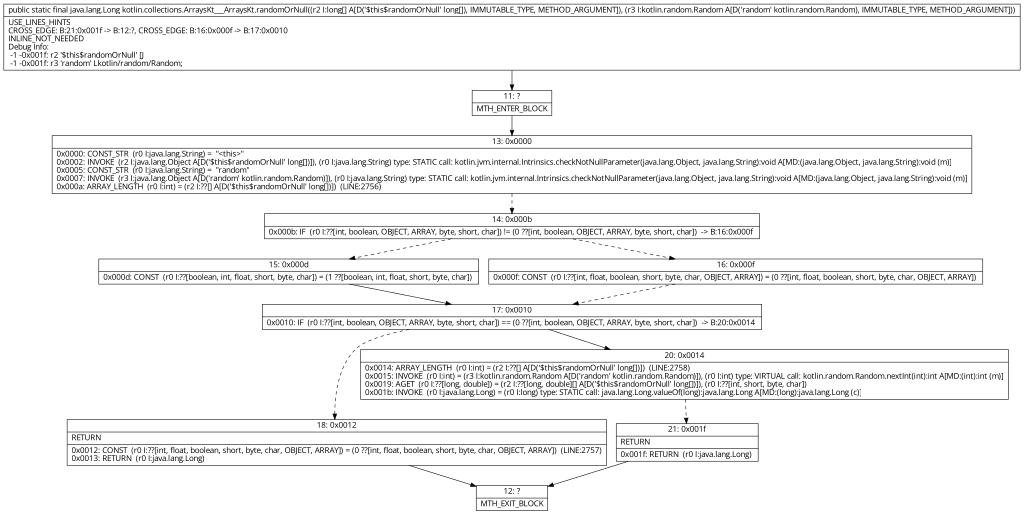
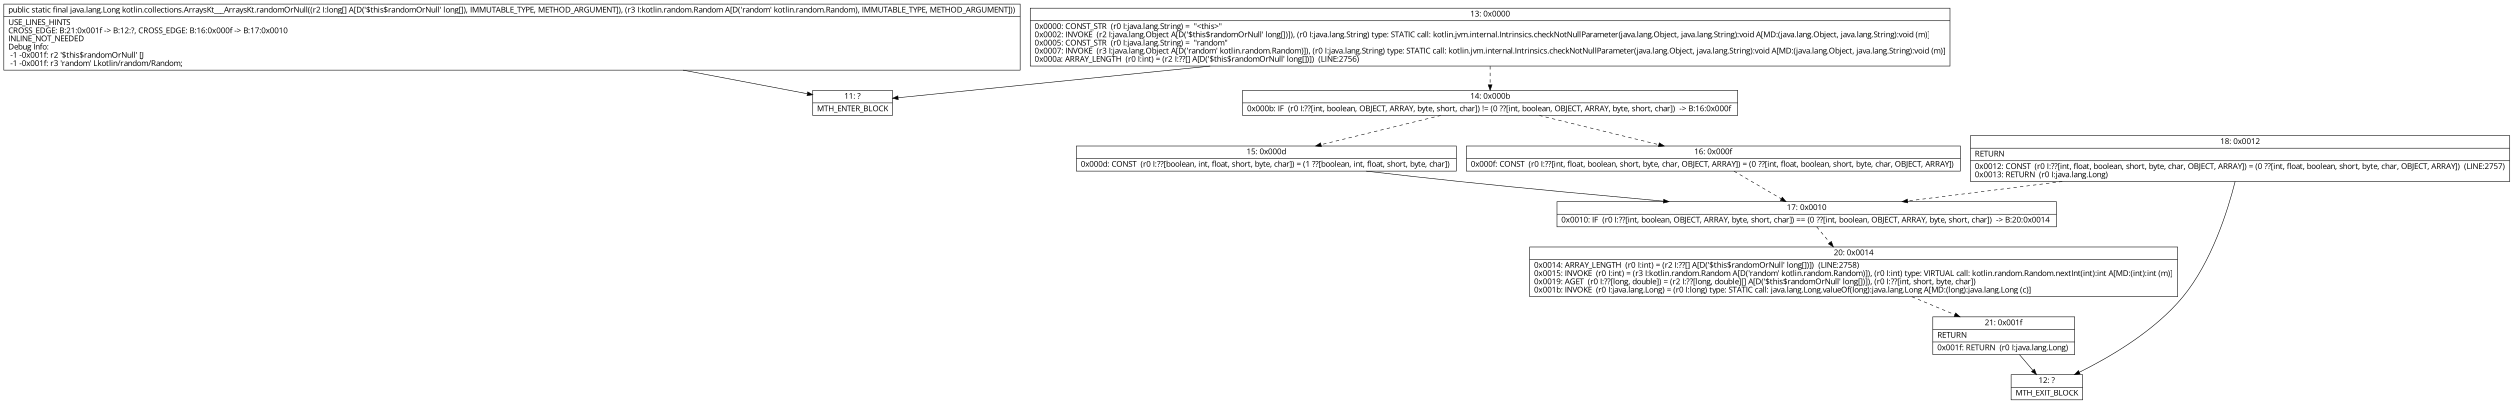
edge "11: ?" -> "13: 0x0000": reversed
edge "17: 0x0010" -> "20: 0x0014": style solid -> dashed
edge "17: 0x0010" -> "18: 0x0012": reversed
